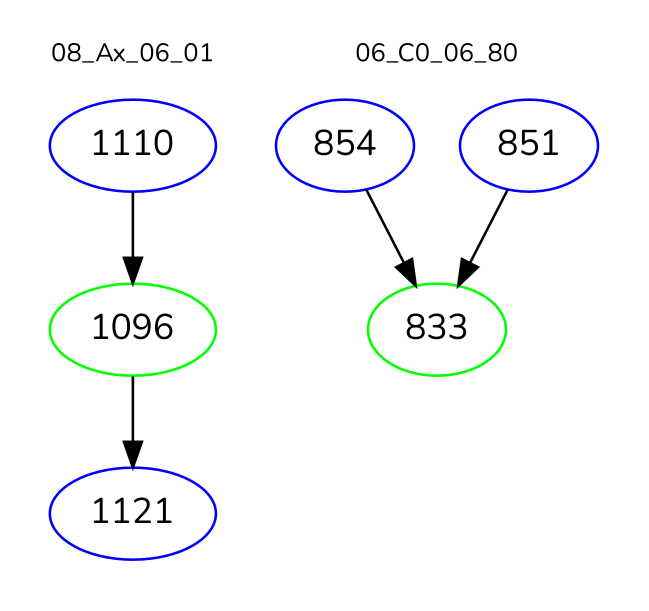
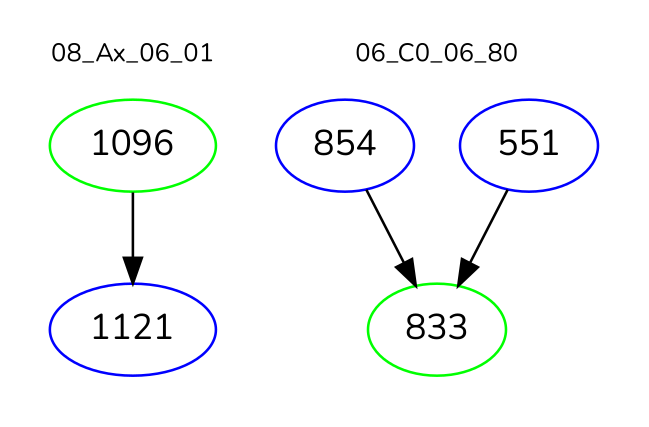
node "1110": removed
node "851": label "851" -> "551"
